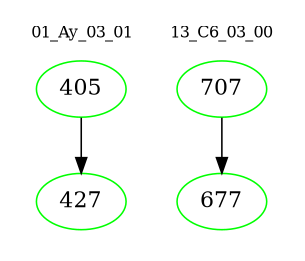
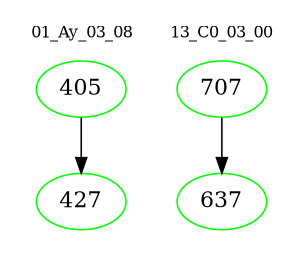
cluster "01_Ay_03_01": label "01_Ay_03_01" -> "01_Ay_03_08"
cluster "13_C6_03_00": label "13_C6_03_00" -> "13_C0_03_00"
node "677": label "677" -> "637"
